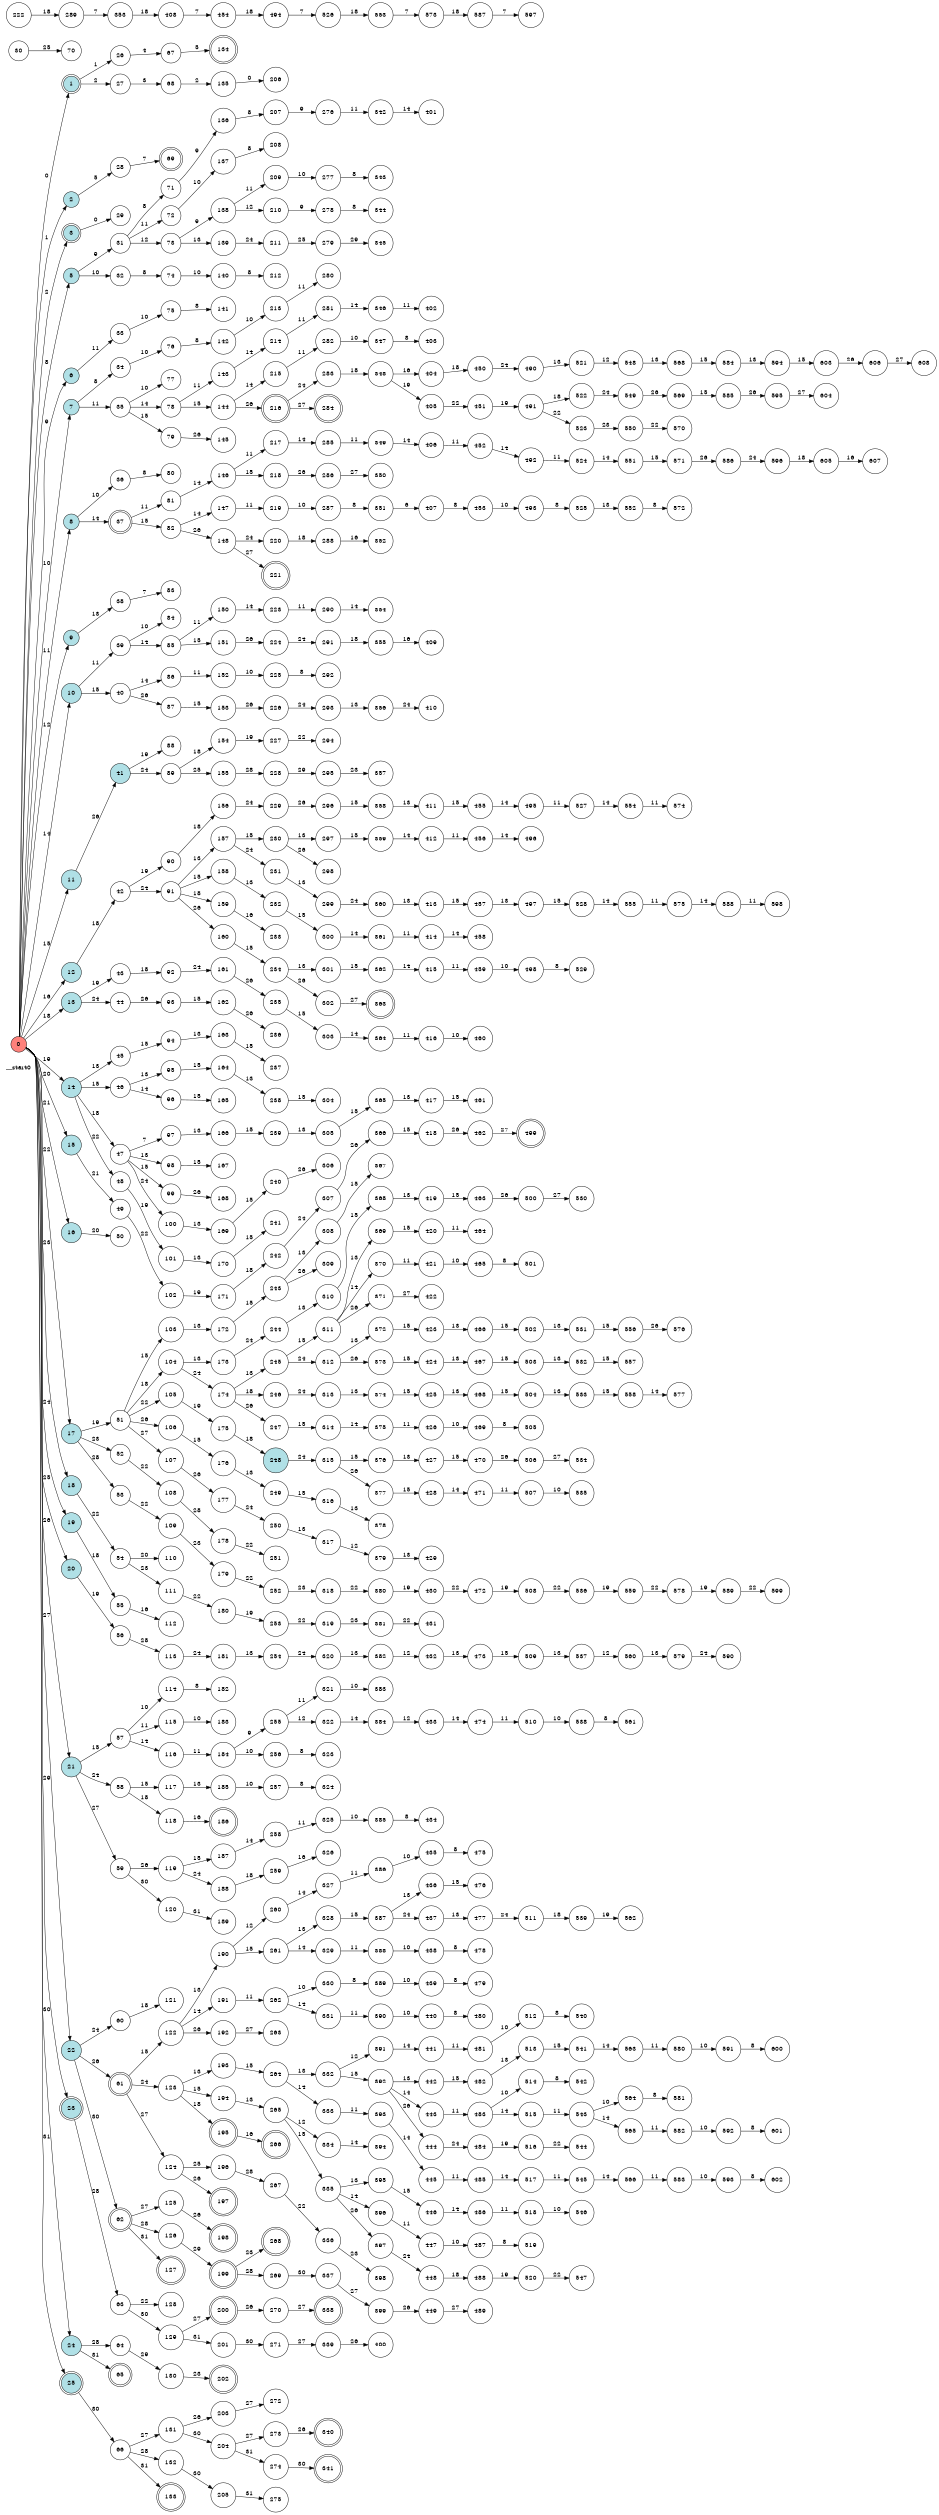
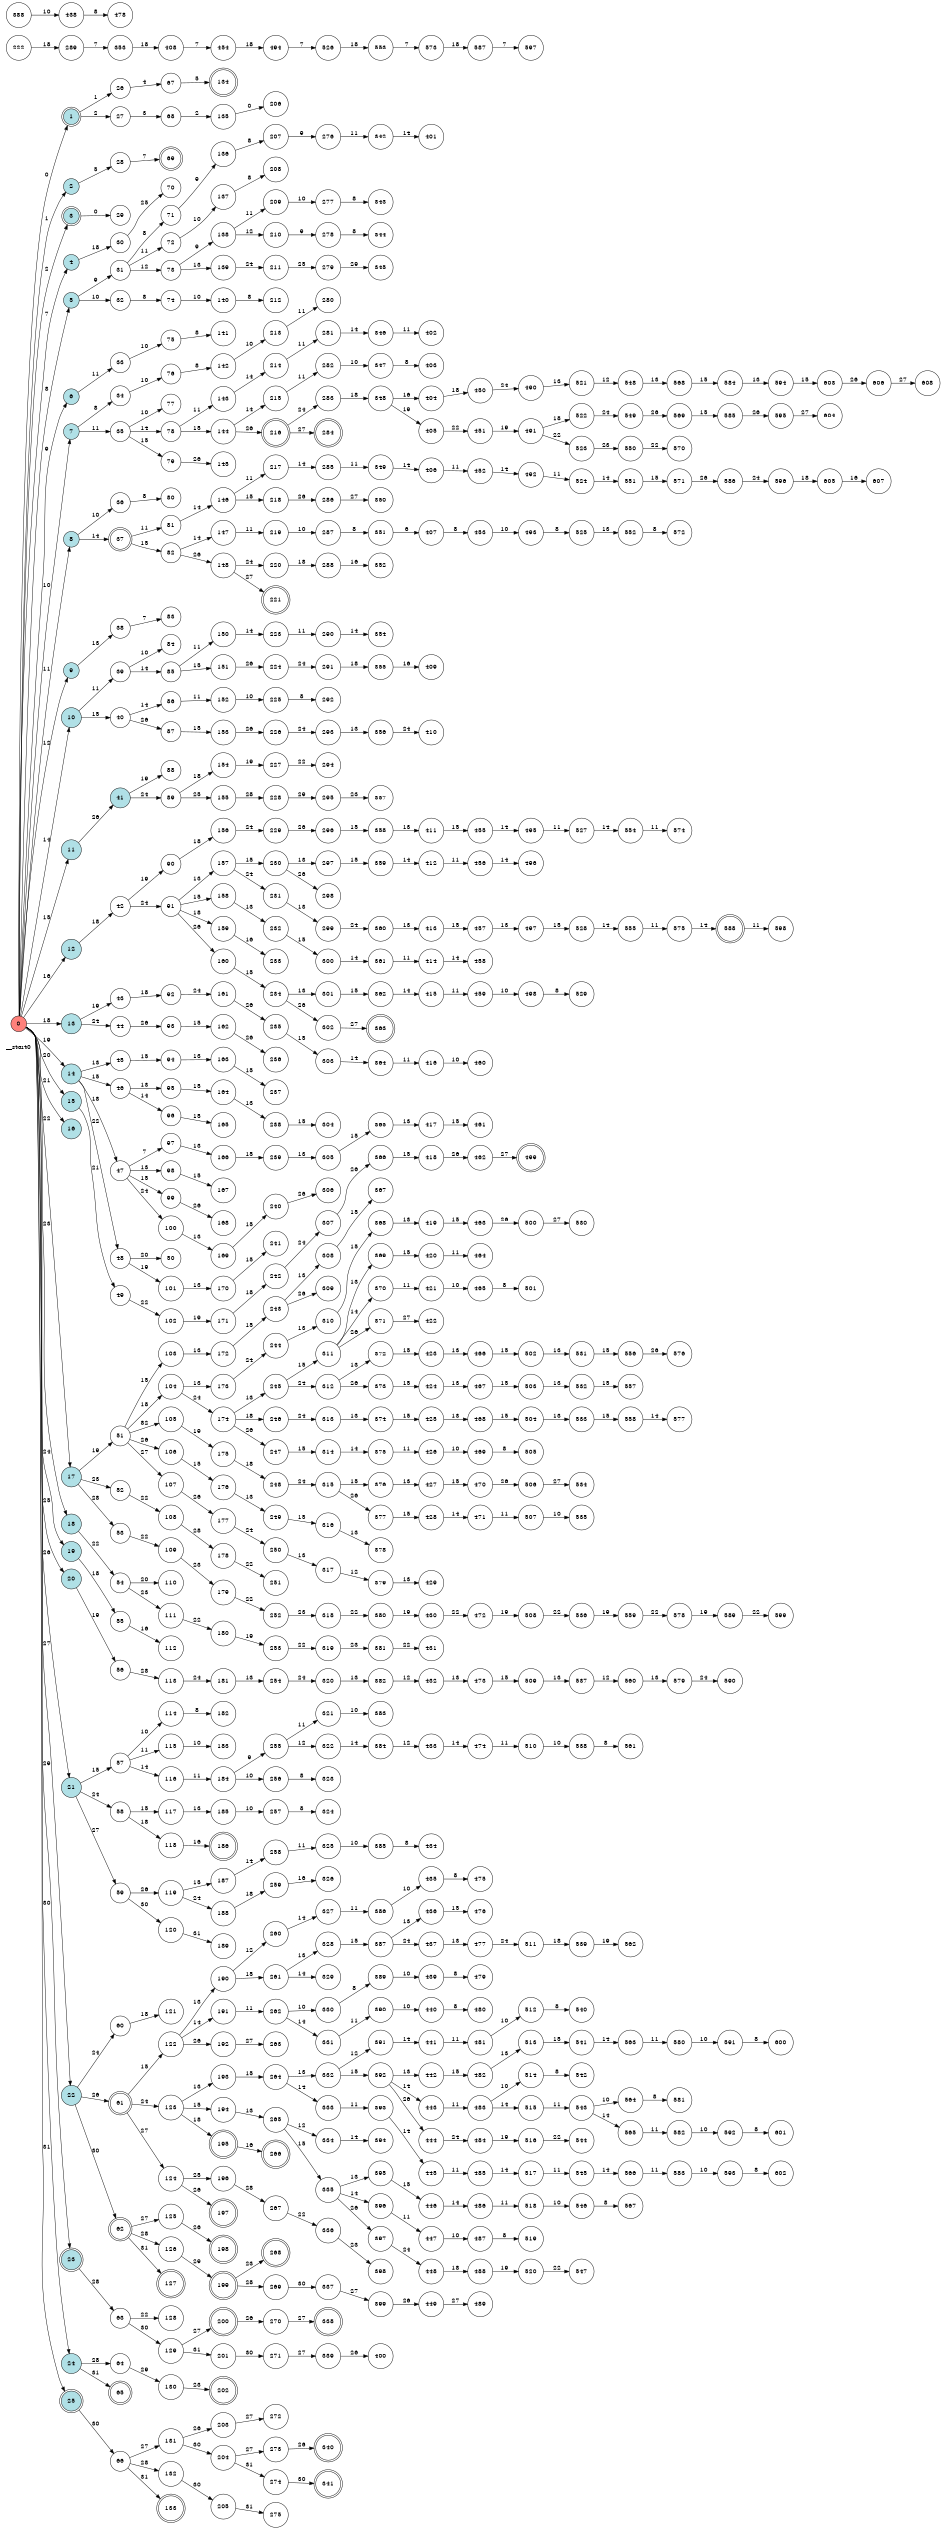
node "4": added
node "588": shape circle -> doublecircle
edge "16" -> "50": now "48" -> "50"
edge "51" -> "105": label "22" -> "82"
node "248": fillcolor powderblue -> white
edge "329" -> "388": removed, label "11"
node "567": added
